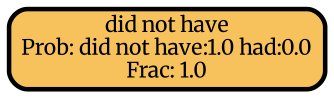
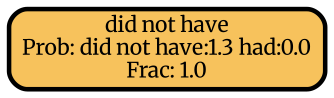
node "did not have Prob: did not have:1.0 had:0.0 Frac: 1.0": label "did not have Prob: did not have:1.0 had:0.0 Frac: 1.0" -> "did not have Prob: did not have:1.3 had:0.0 Frac: 1.0"
